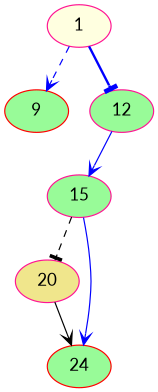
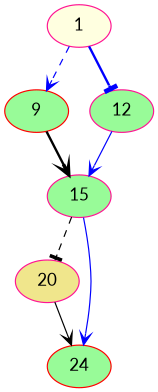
edge "9" -> "15": added
